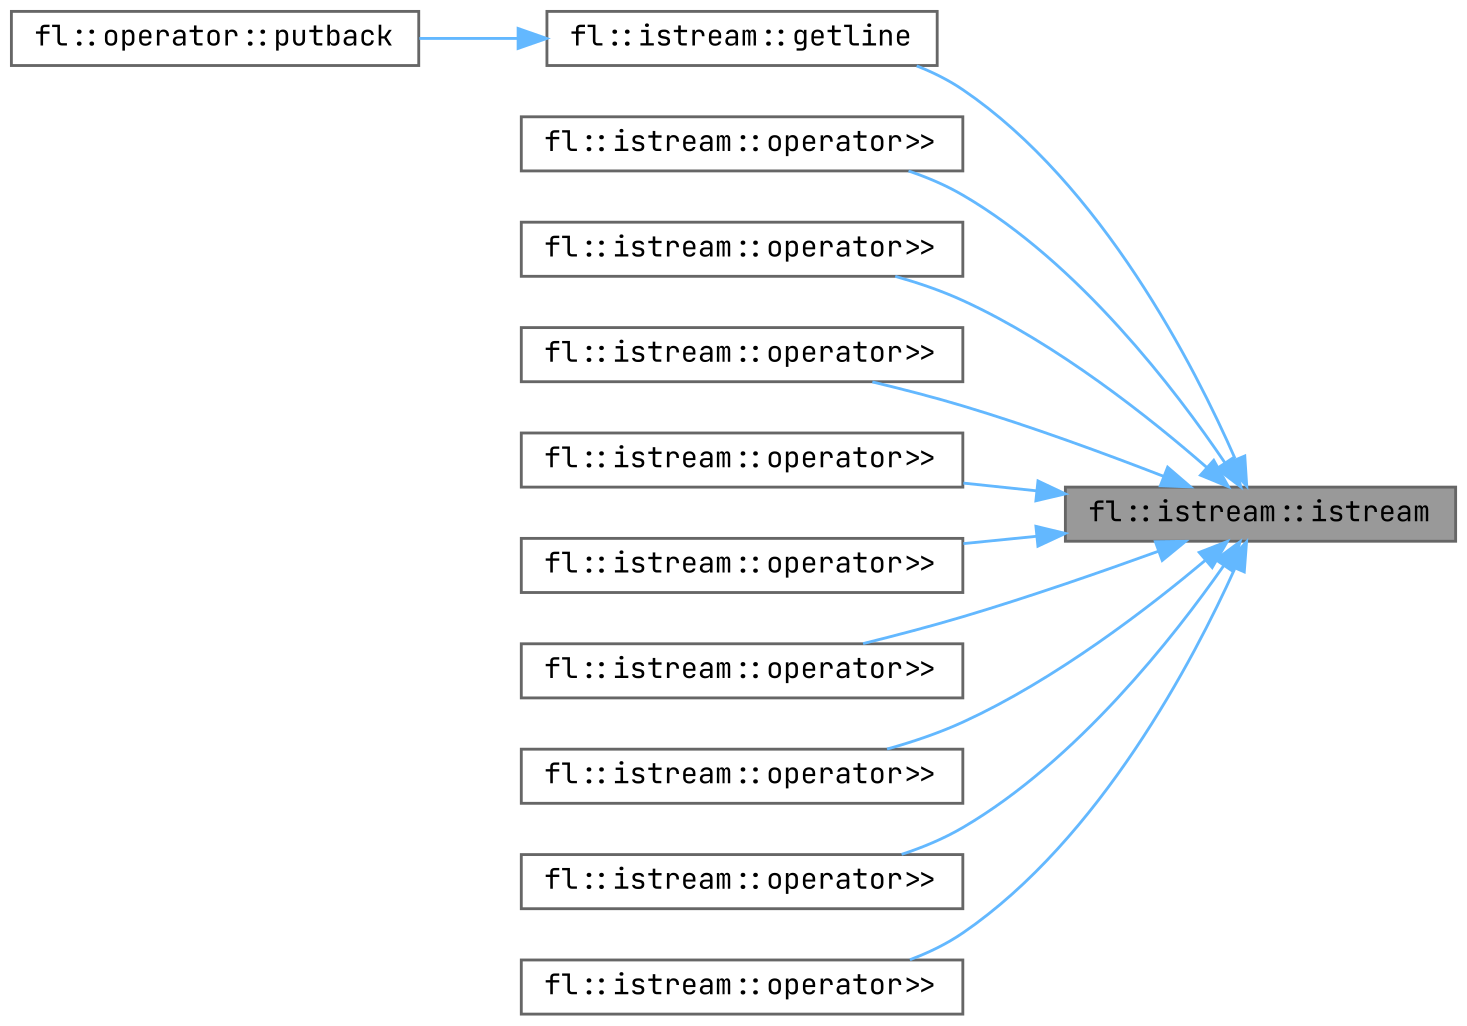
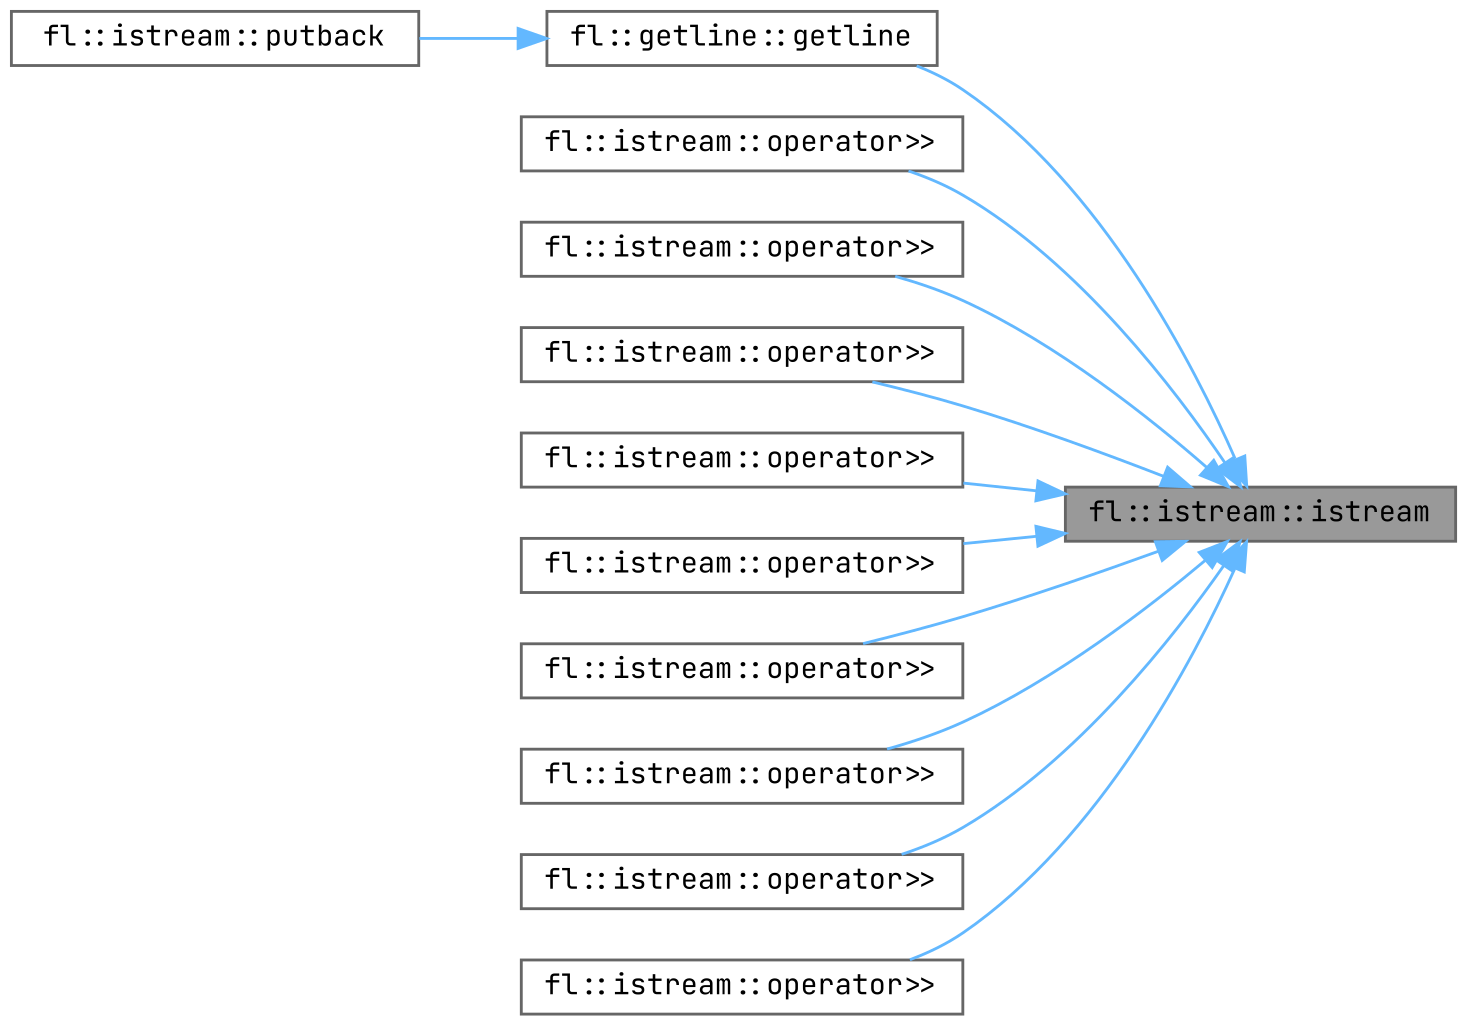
node "fl::operator::putback": label "fl::operator::putback" -> "fl::istream::putback"
node "fl::istream::getline": label "fl::istream::getline" -> "fl::getline::getline"
